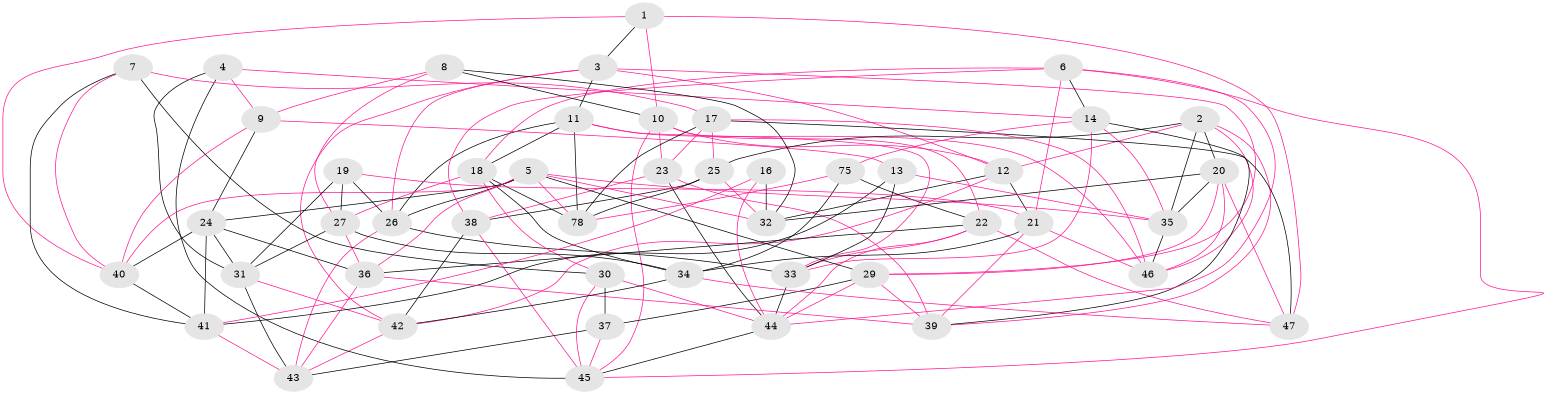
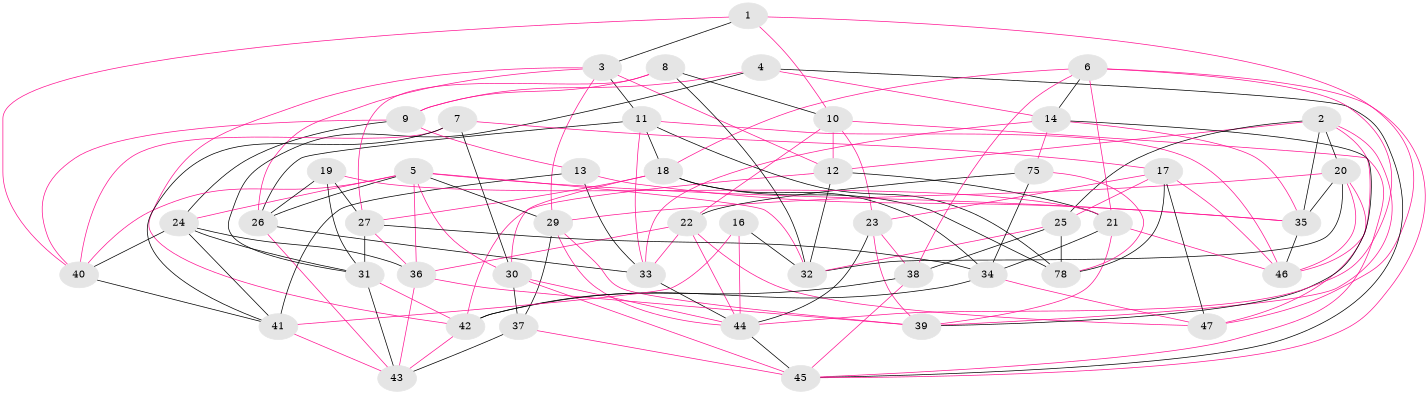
edge "5" -- "78": now "5" -- "30"
edge "5" -- "24": color black -> deeppink
edge "22" -- "36": color black -> deeppink
